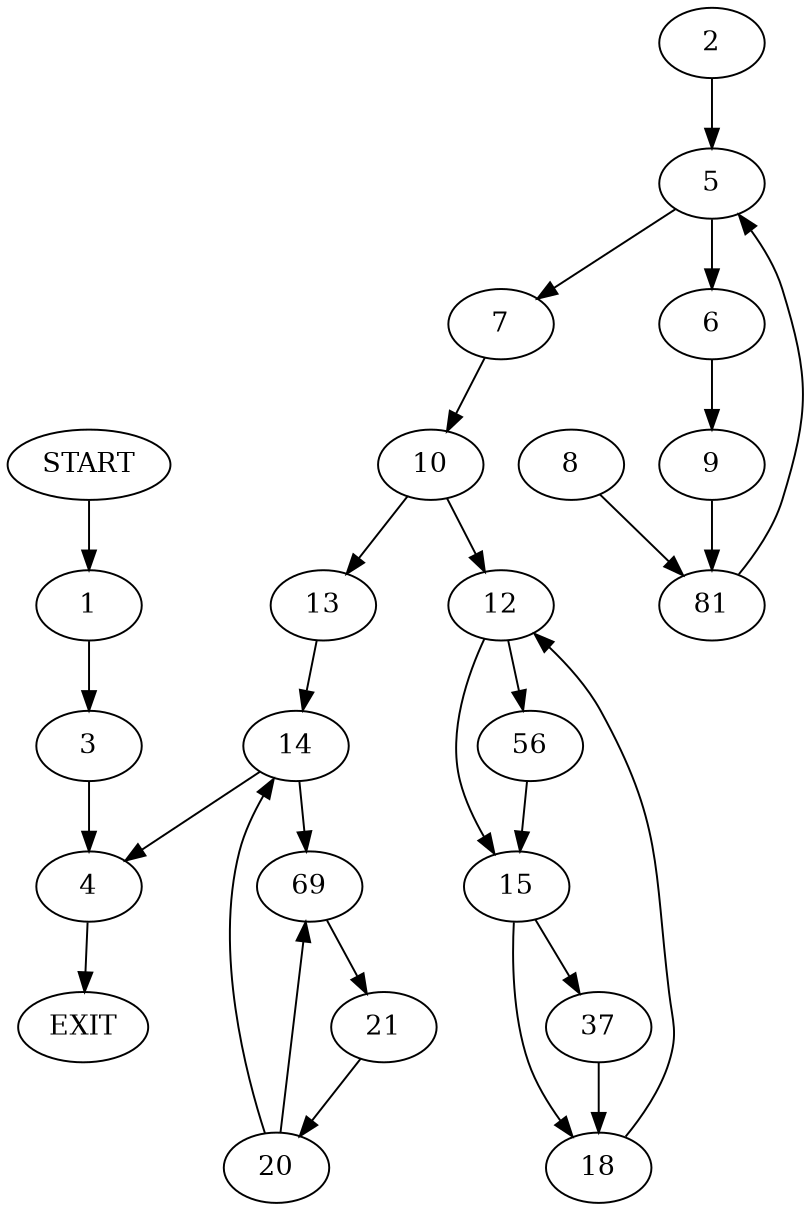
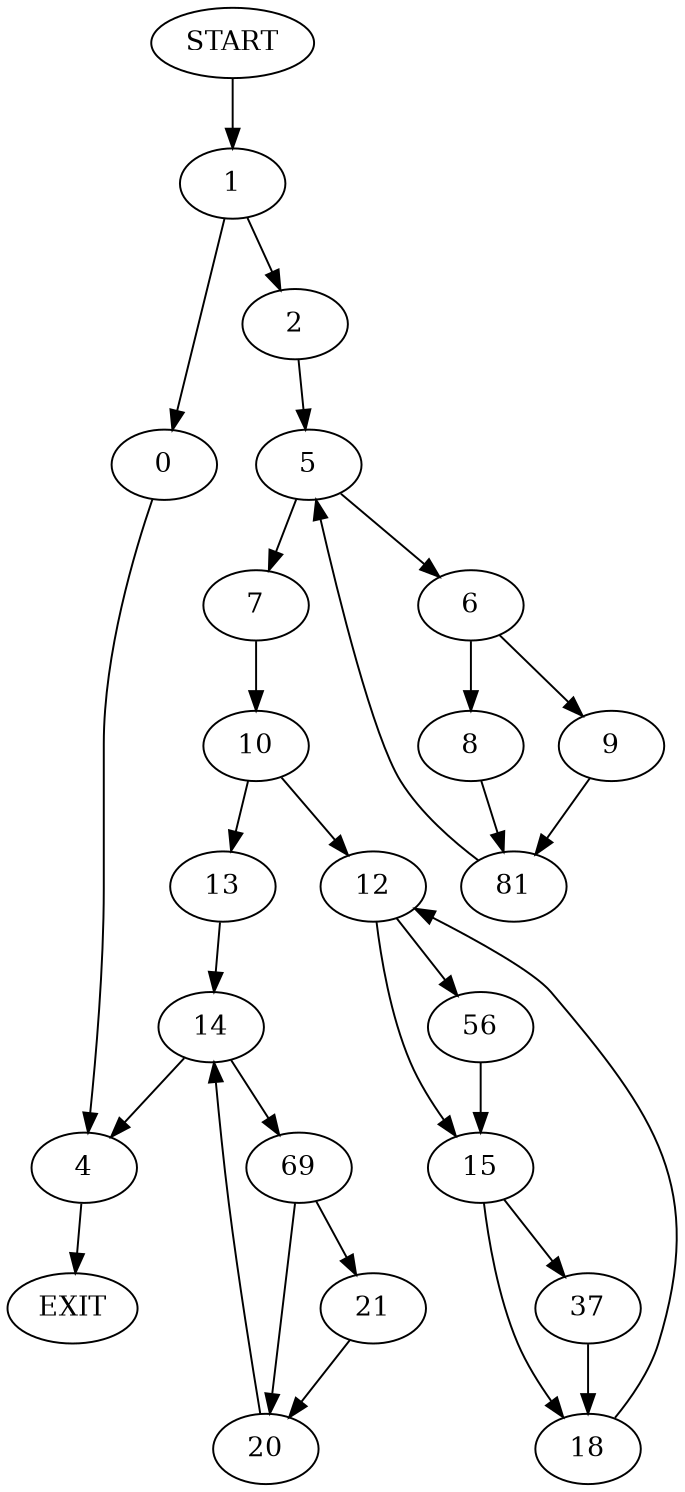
edge "1" -> "2": added
edge "6" -> "8": added
node "3": label "3" -> "0"
edge "20" -> "69": reversed
